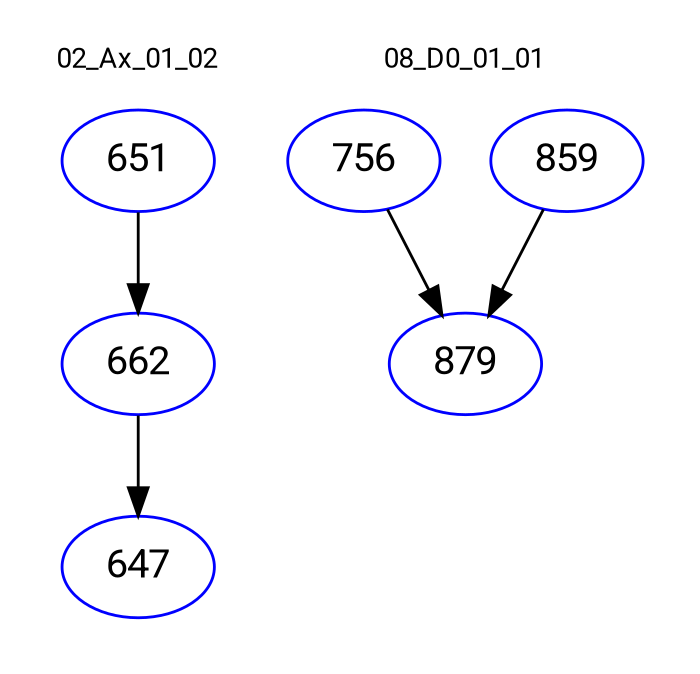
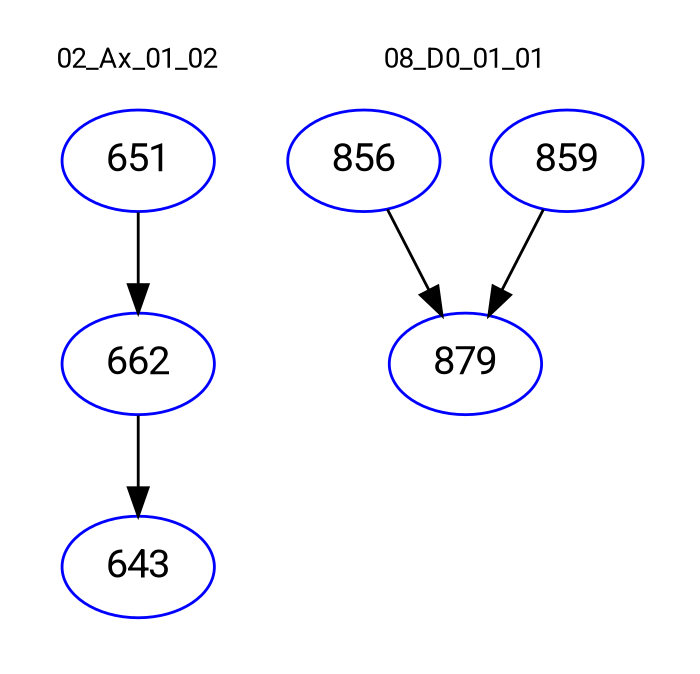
node "756": label "756" -> "856"
node "647": label "647" -> "643"
